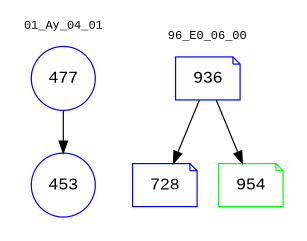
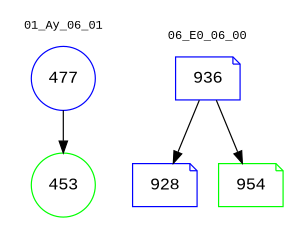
cluster "01_Ay_04_01": label "01_Ay_04_01" -> "01_Ay_06_01"
cluster "96_E0_06_00": label "96_E0_06_00" -> "06_E0_06_00"
node "453": color blue -> green
node "728": label "728" -> "928"
